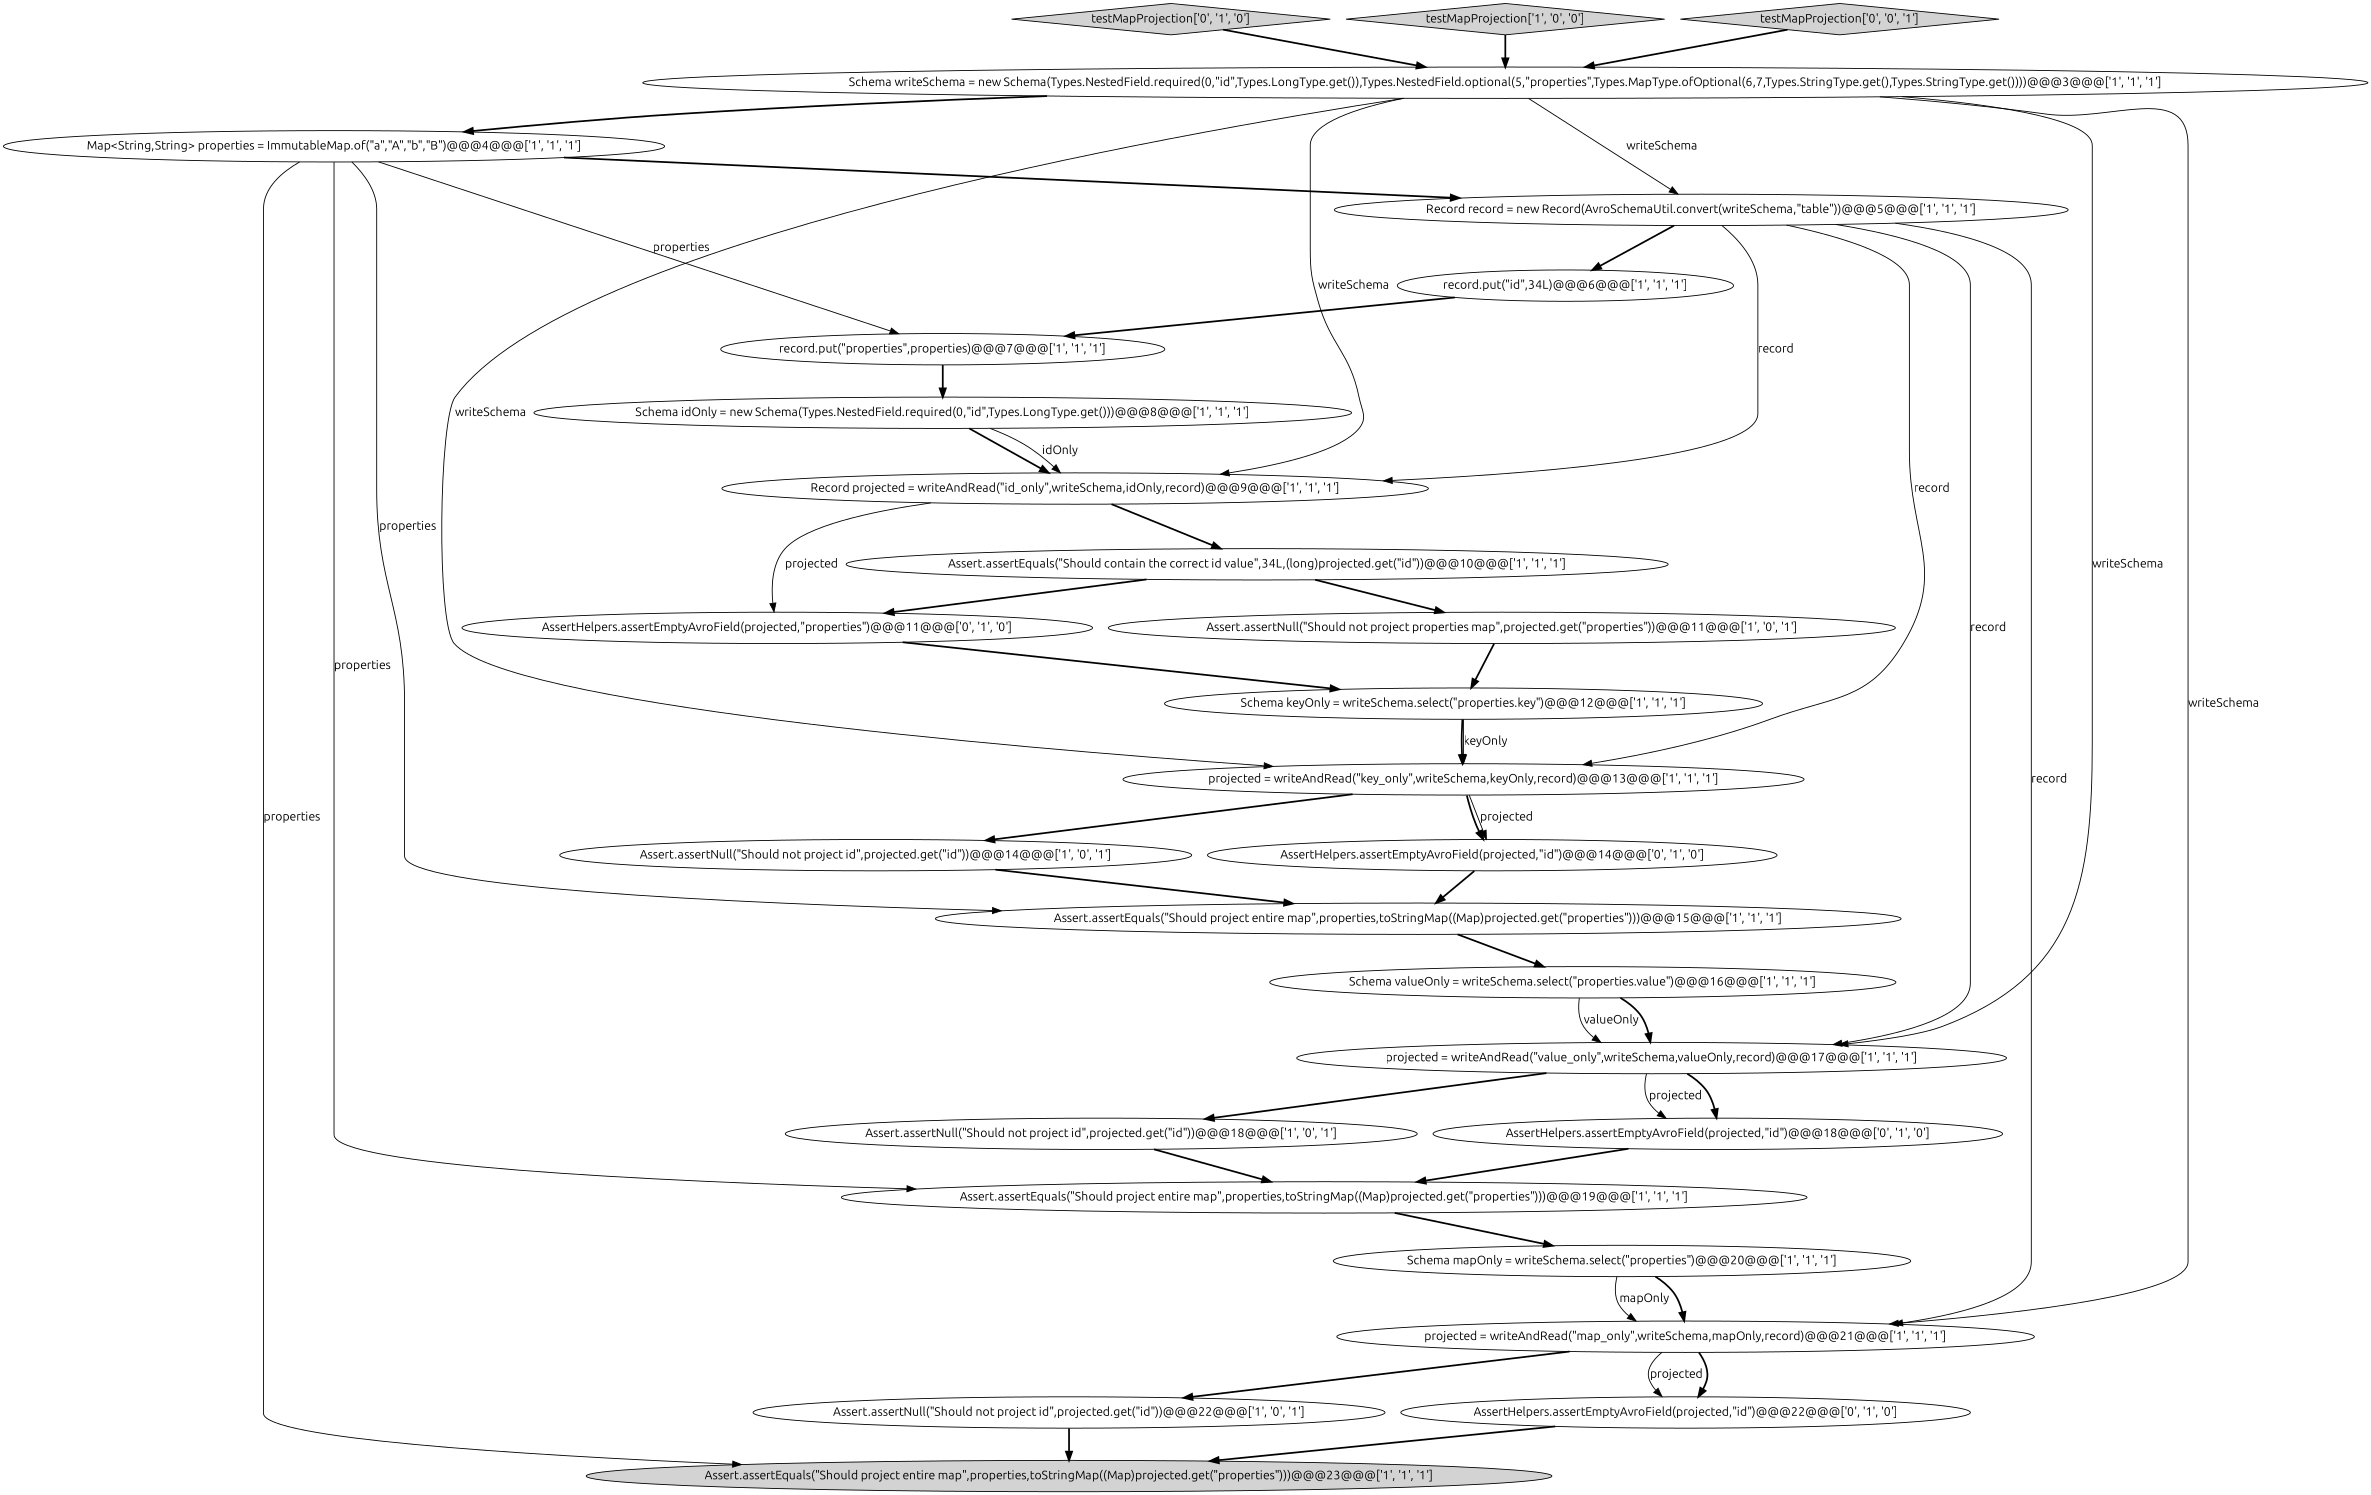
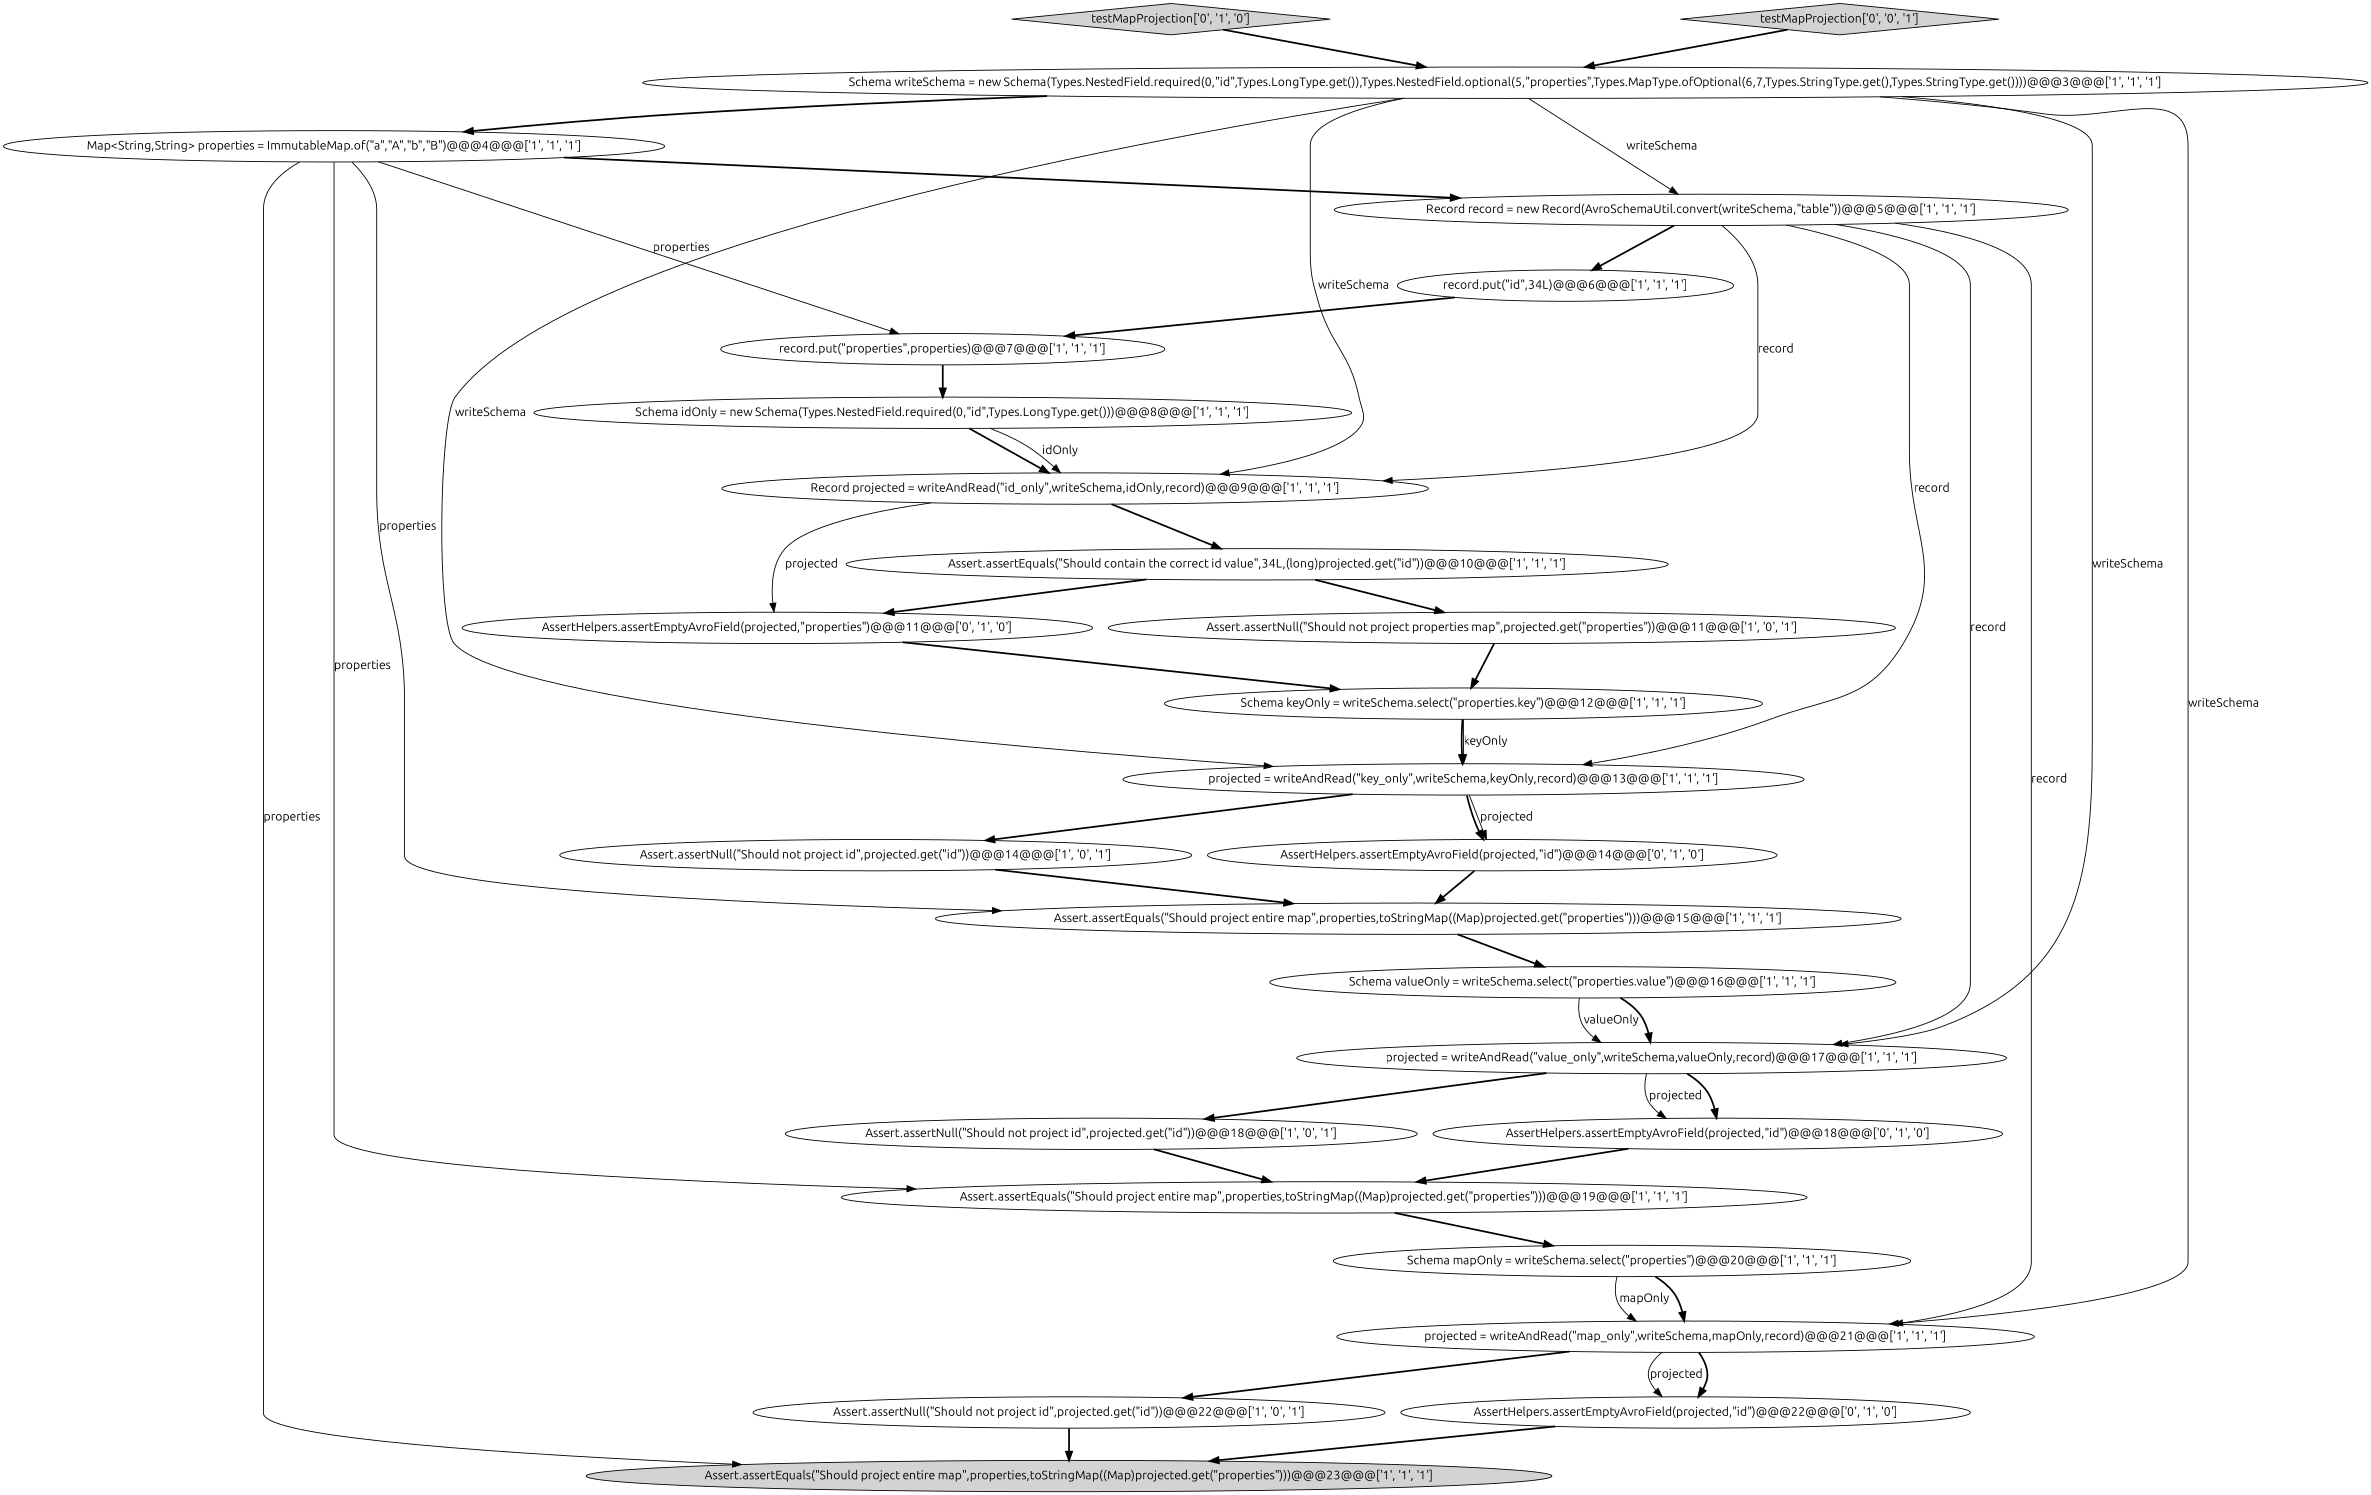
node "testMapProjection['1', '0', '0']": removed
